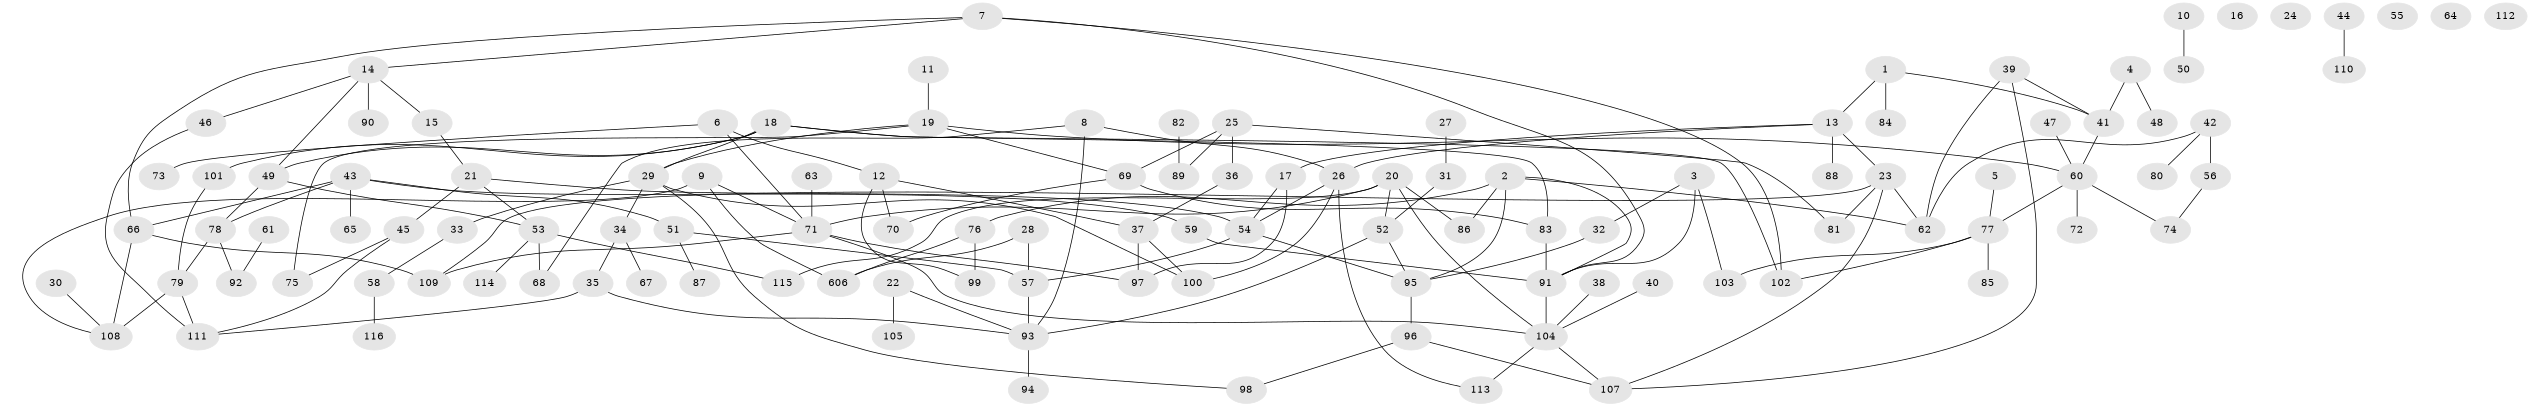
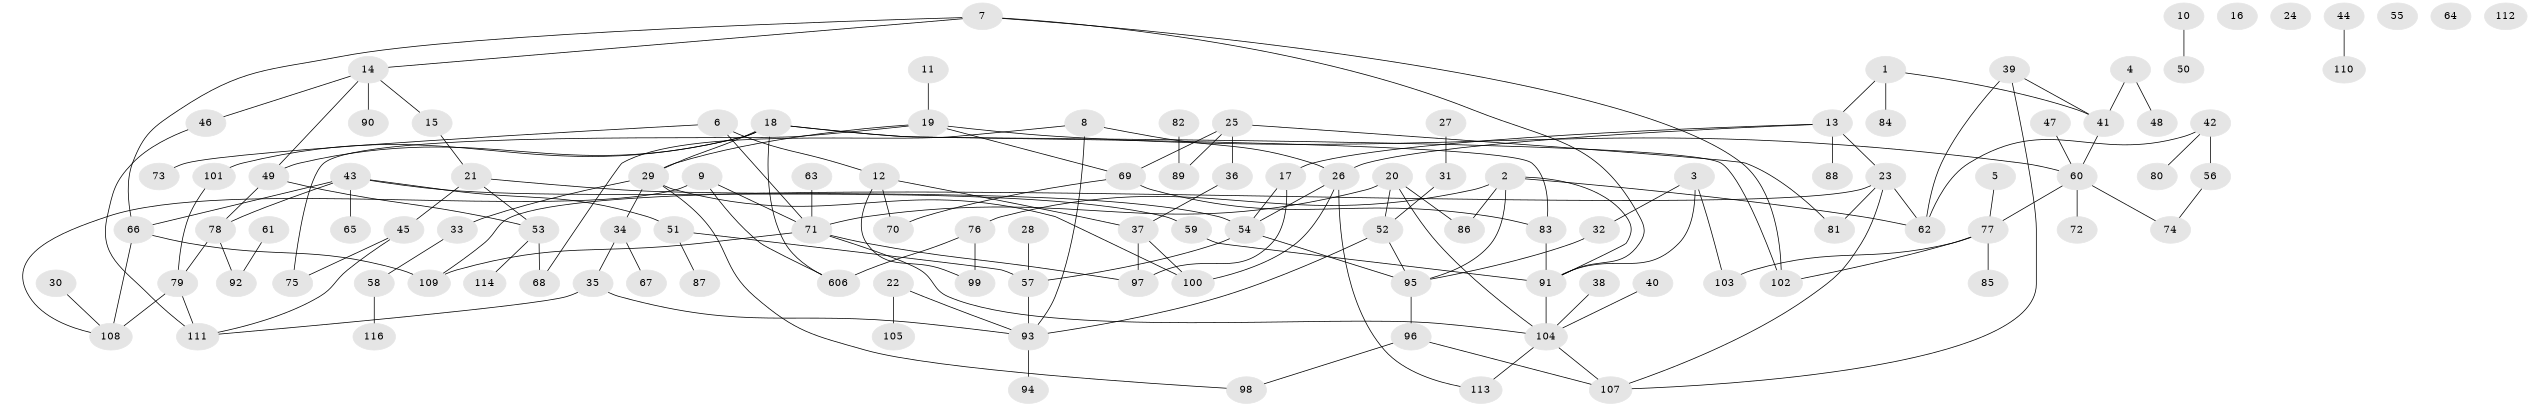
edge "28" -- "606": now "18" -- "606"
node "115": removed
